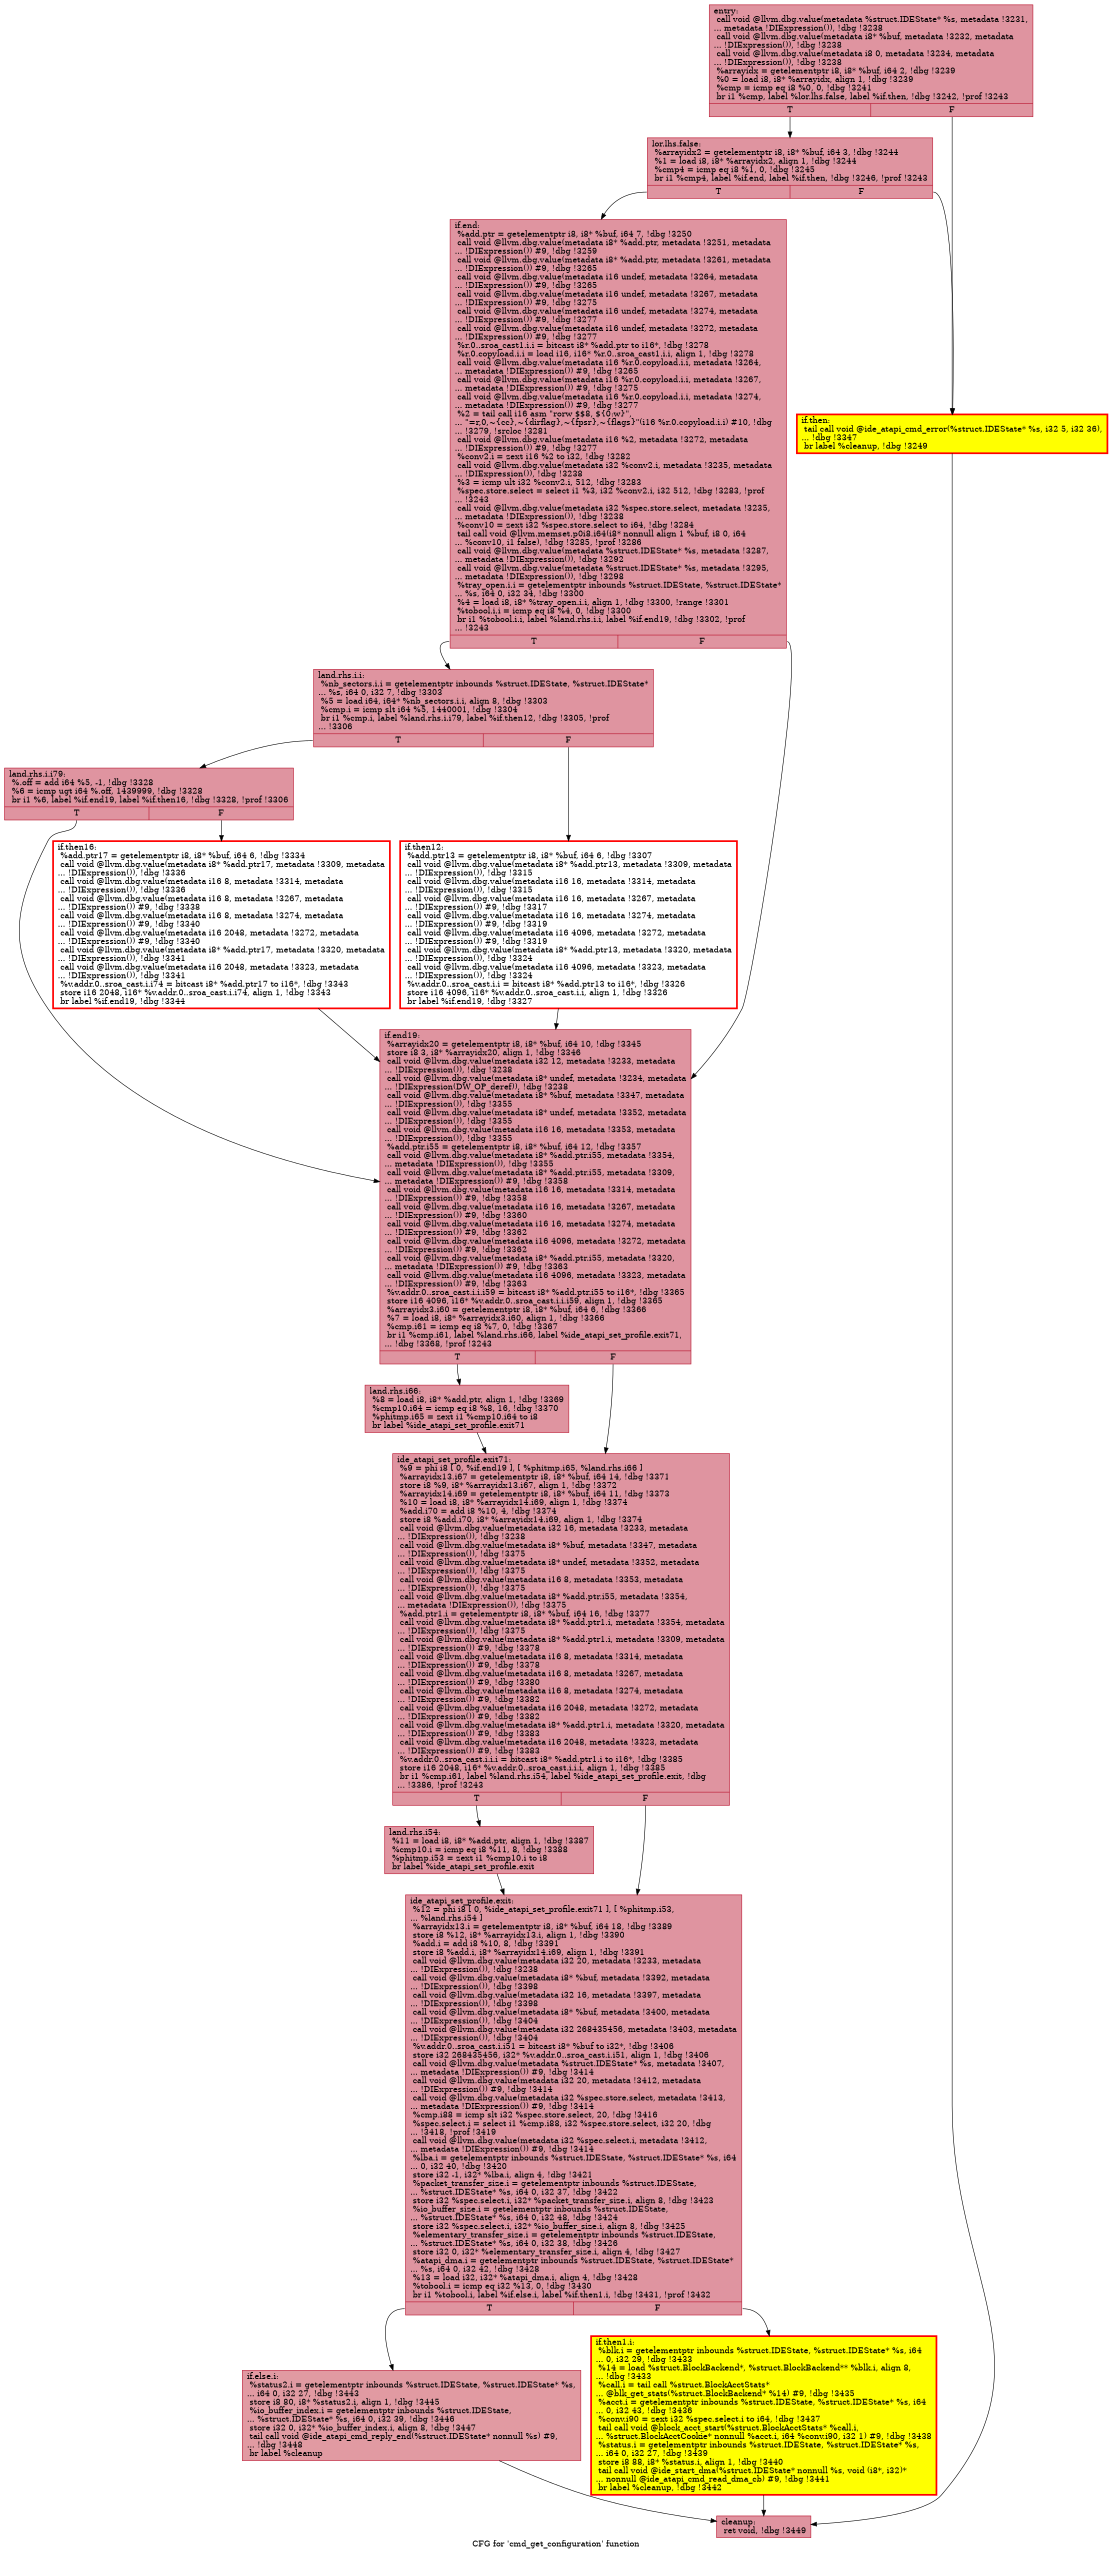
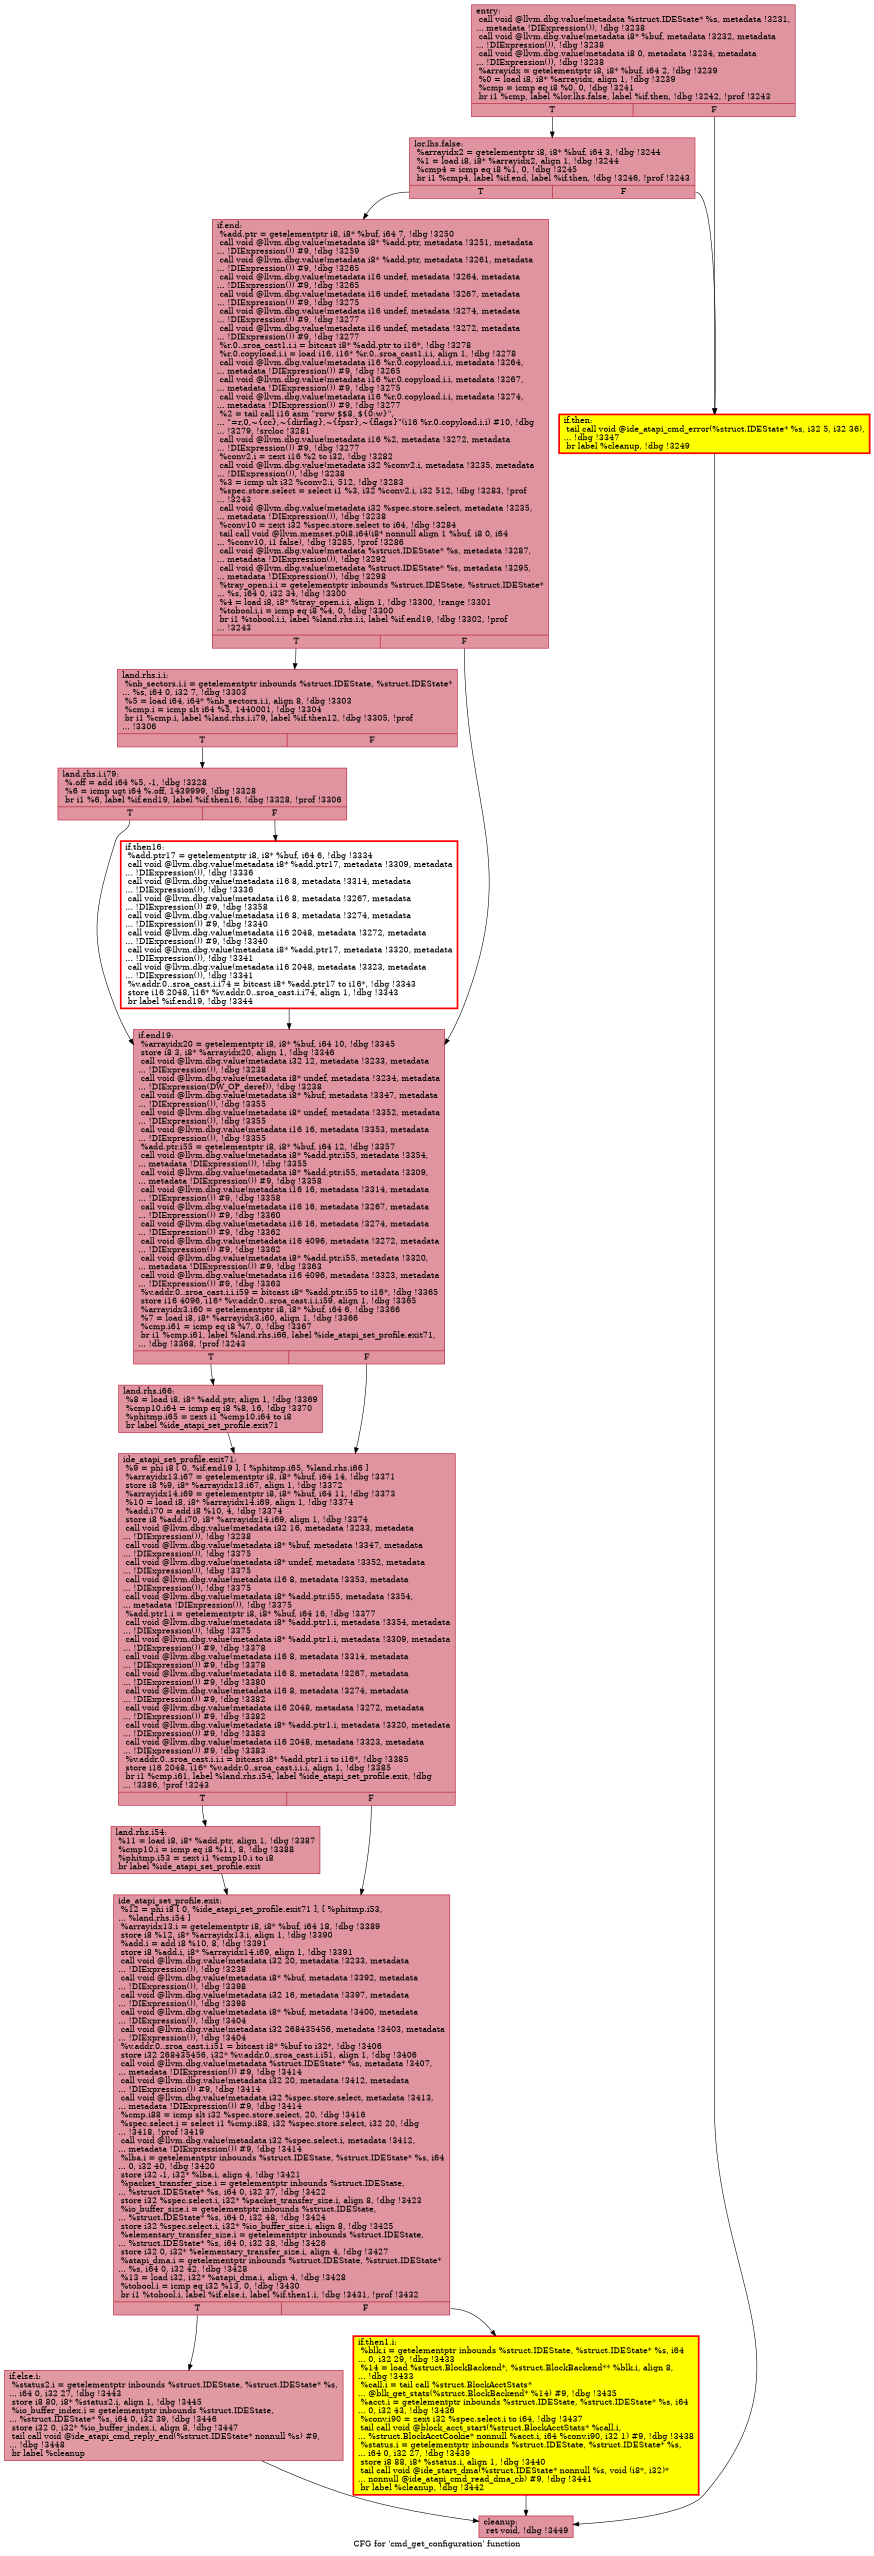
node "if.then16:": text "... !DIExpression()) #9, !dbg !3338" -> "... !DIExpression()) #9, !dbg !3358"
node "if.then12:": removed
